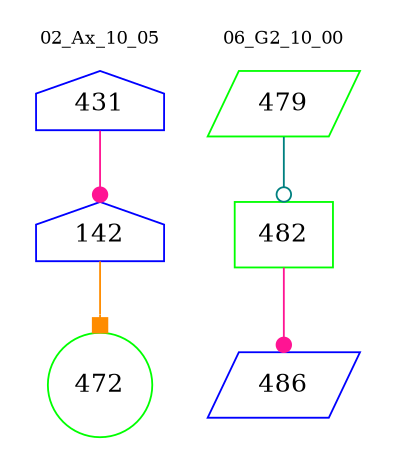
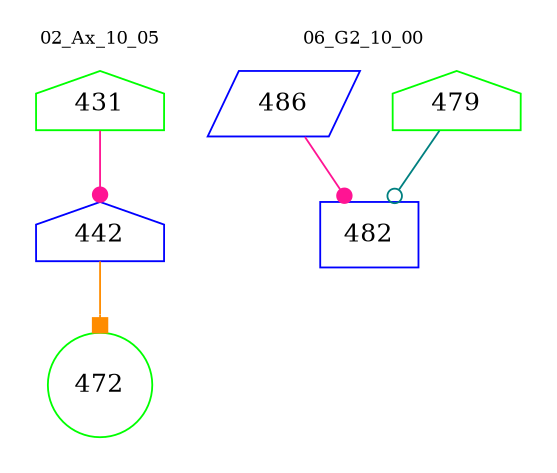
node "431": color blue -> green
node "479": shape parallelogram -> house
node "142": label "142" -> "442"
node "482": color green -> blue
edge "482" -> "486": reversed
